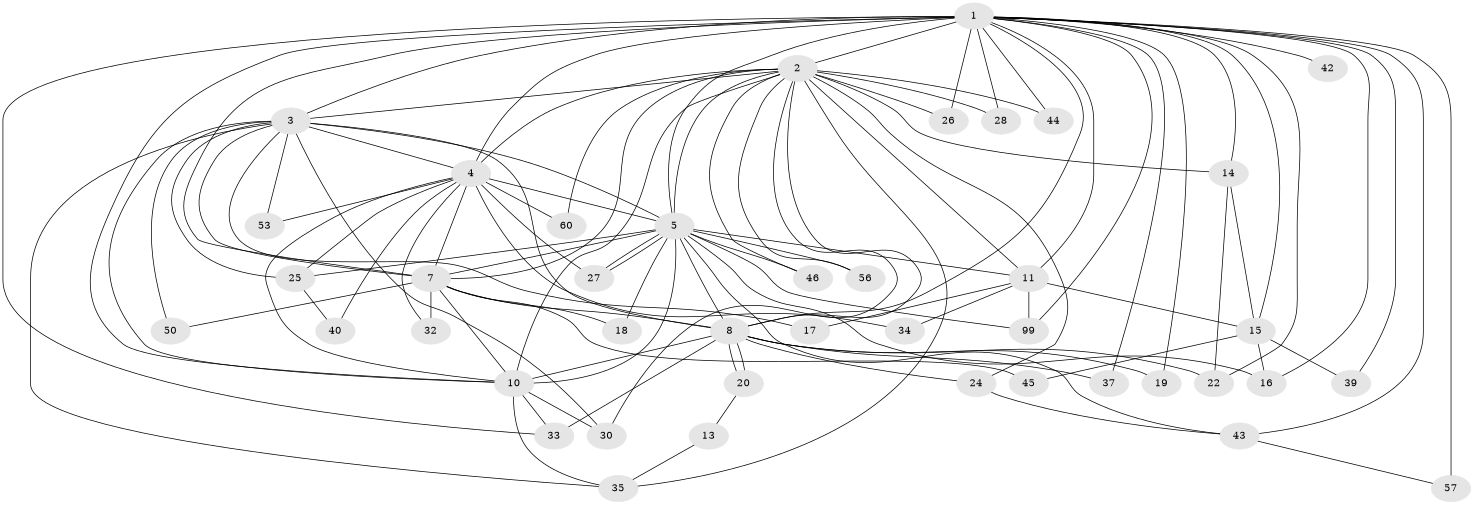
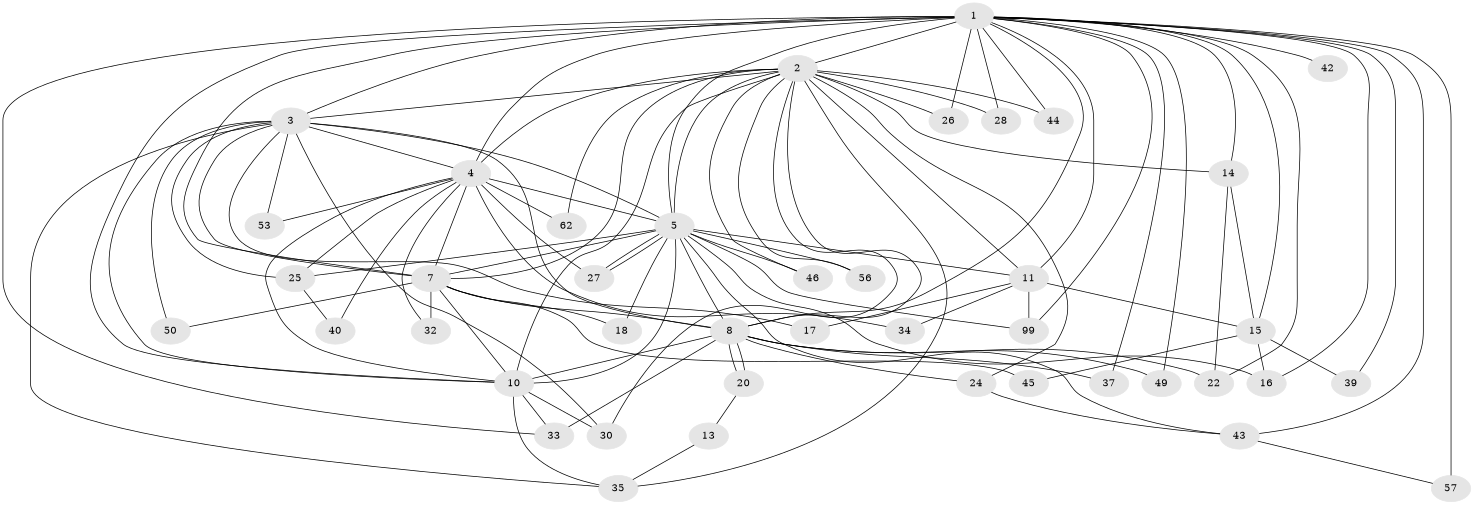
node "60": label "60" -> "62"
node "19": label "19" -> "49"
